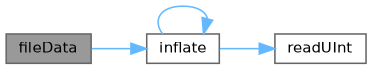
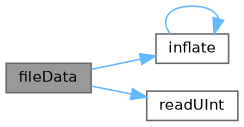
edge "inflate" -> "readUInt": now "fileData" -> "readUInt"
